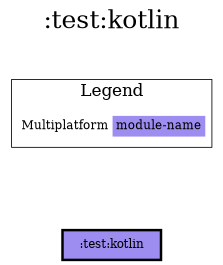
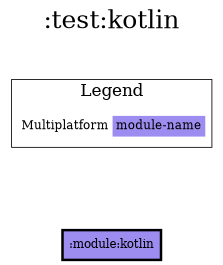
node ":test:kotlin": label ":test:kotlin" -> ":module:kotlin"
